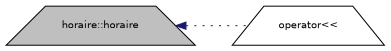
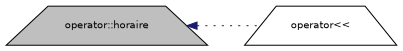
node "horaire::horaire": label "horaire::horaire" -> "operator::horaire"
